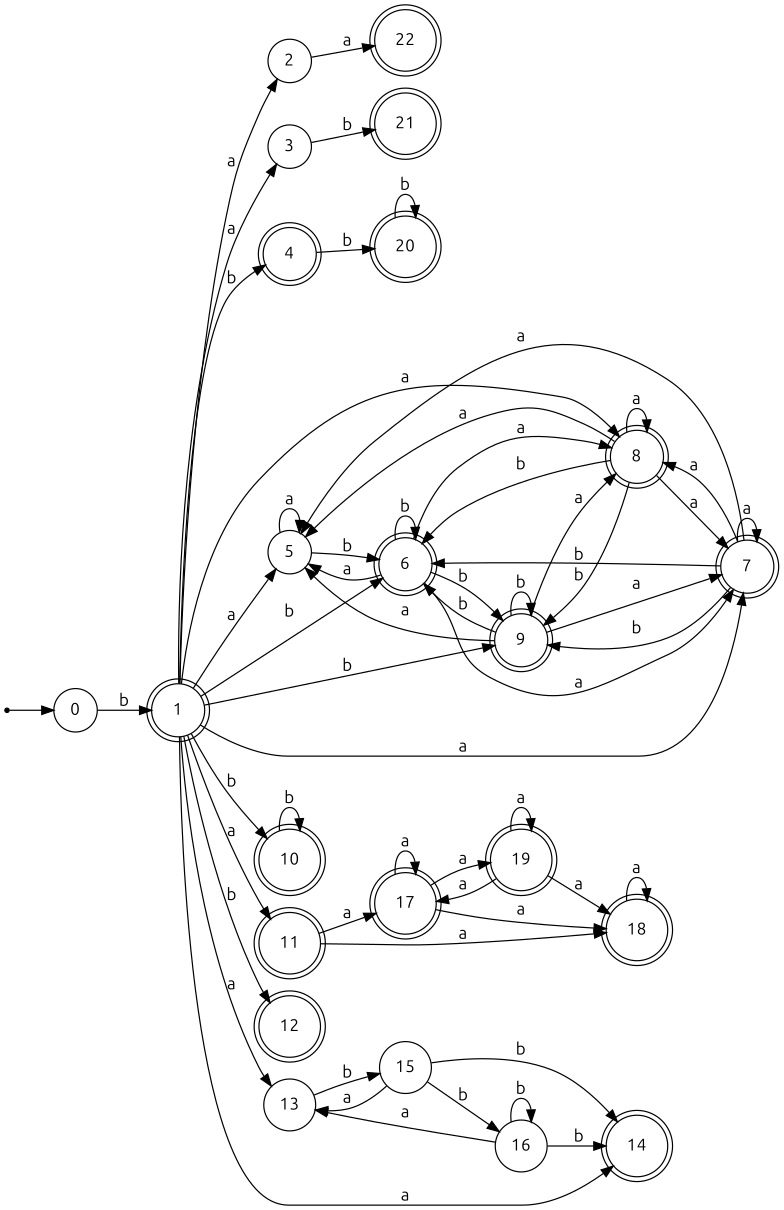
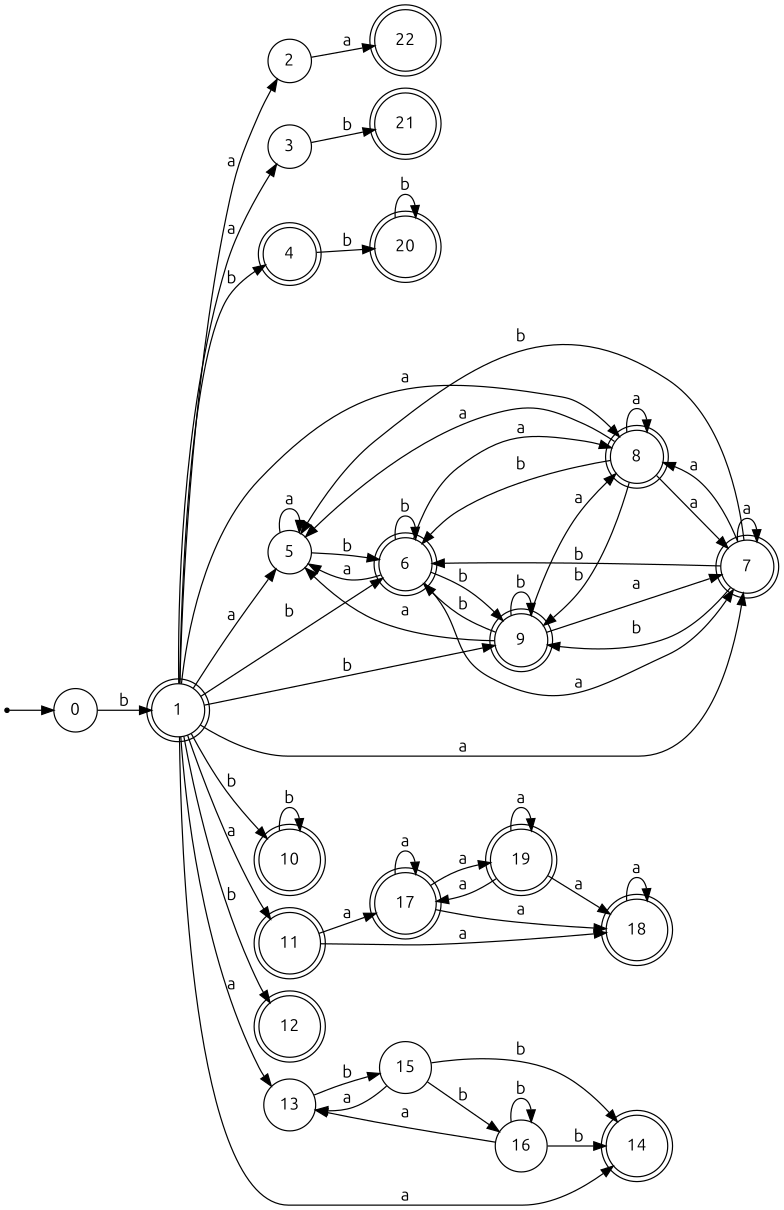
edge "7" -> "5": label "a" -> "b"
